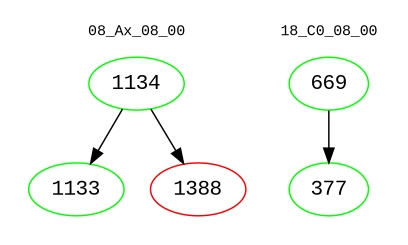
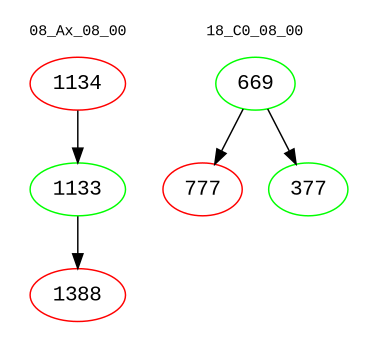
node "1134": color green -> red
edge "1134" -> "1388": now "1133" -> "1388"
node "777": added
